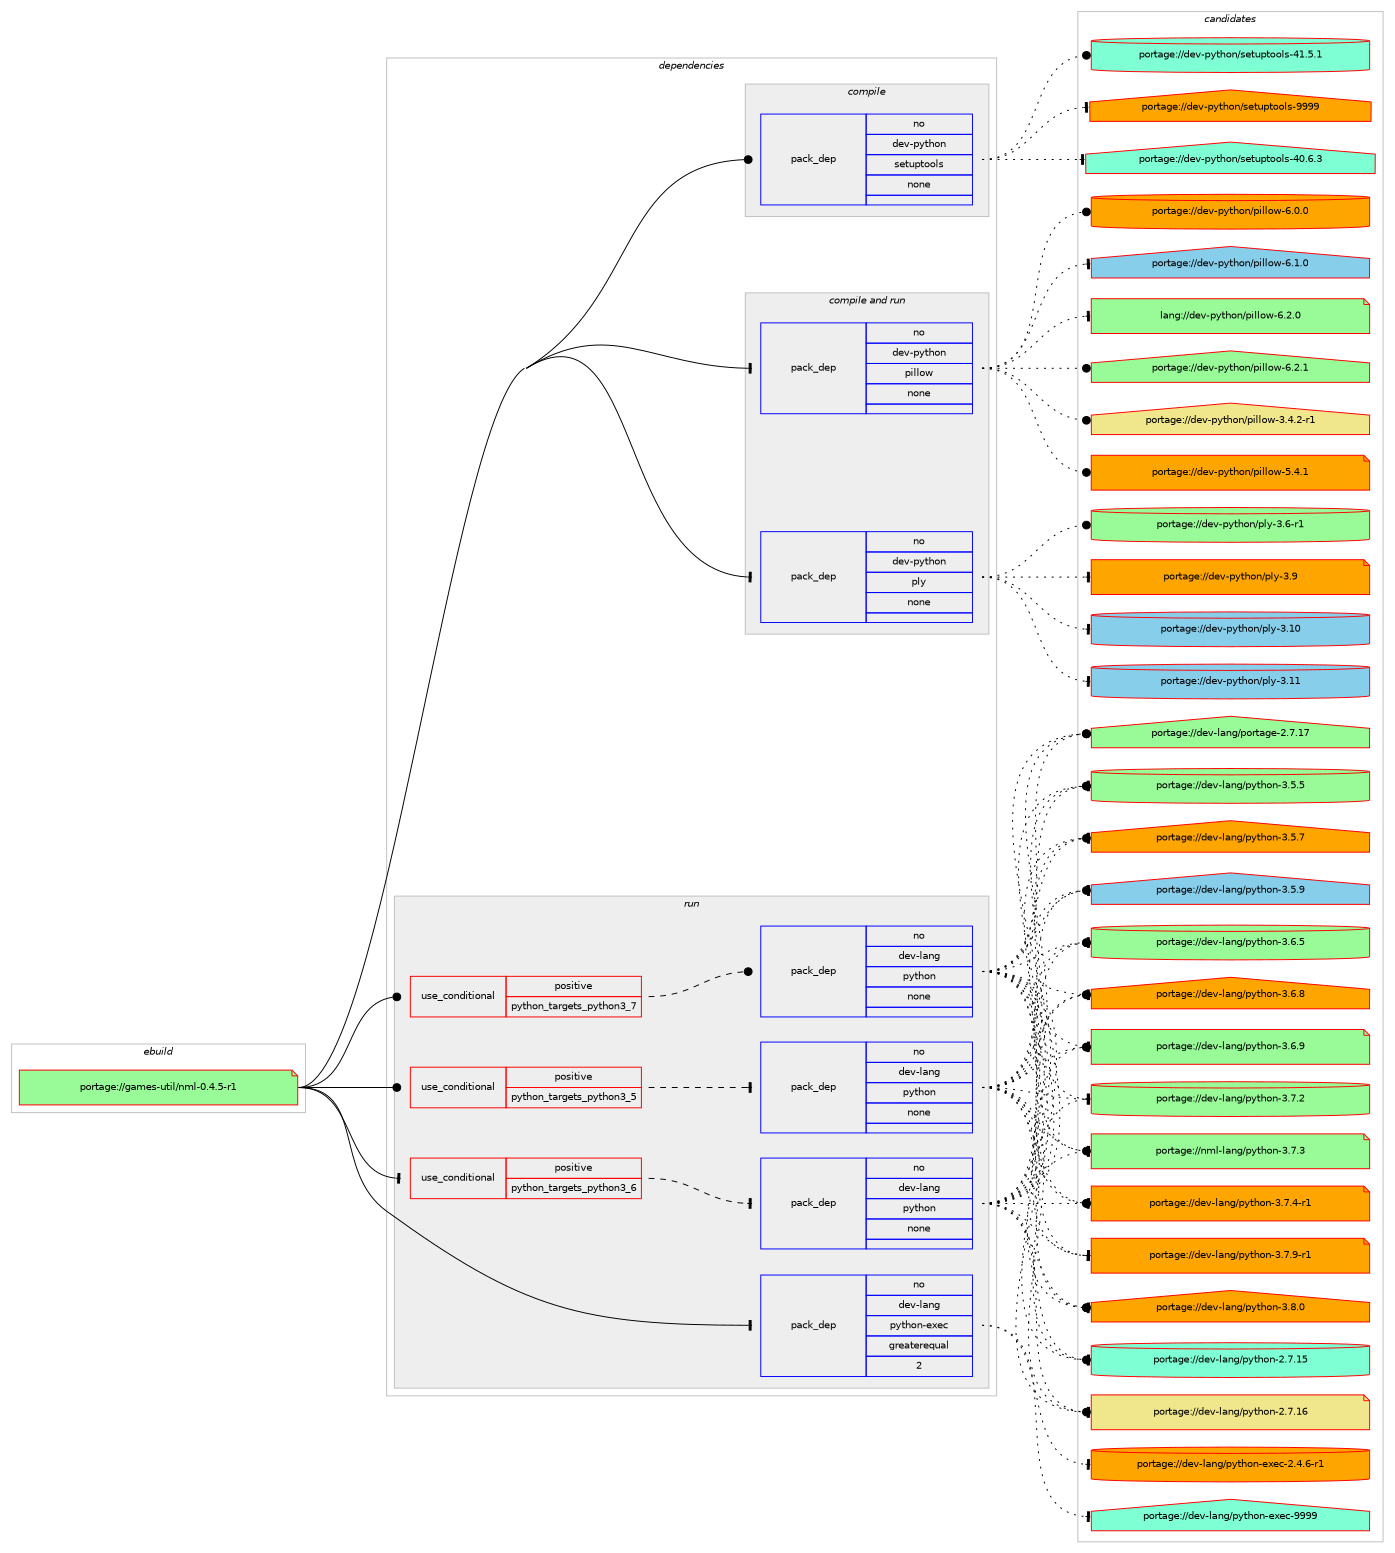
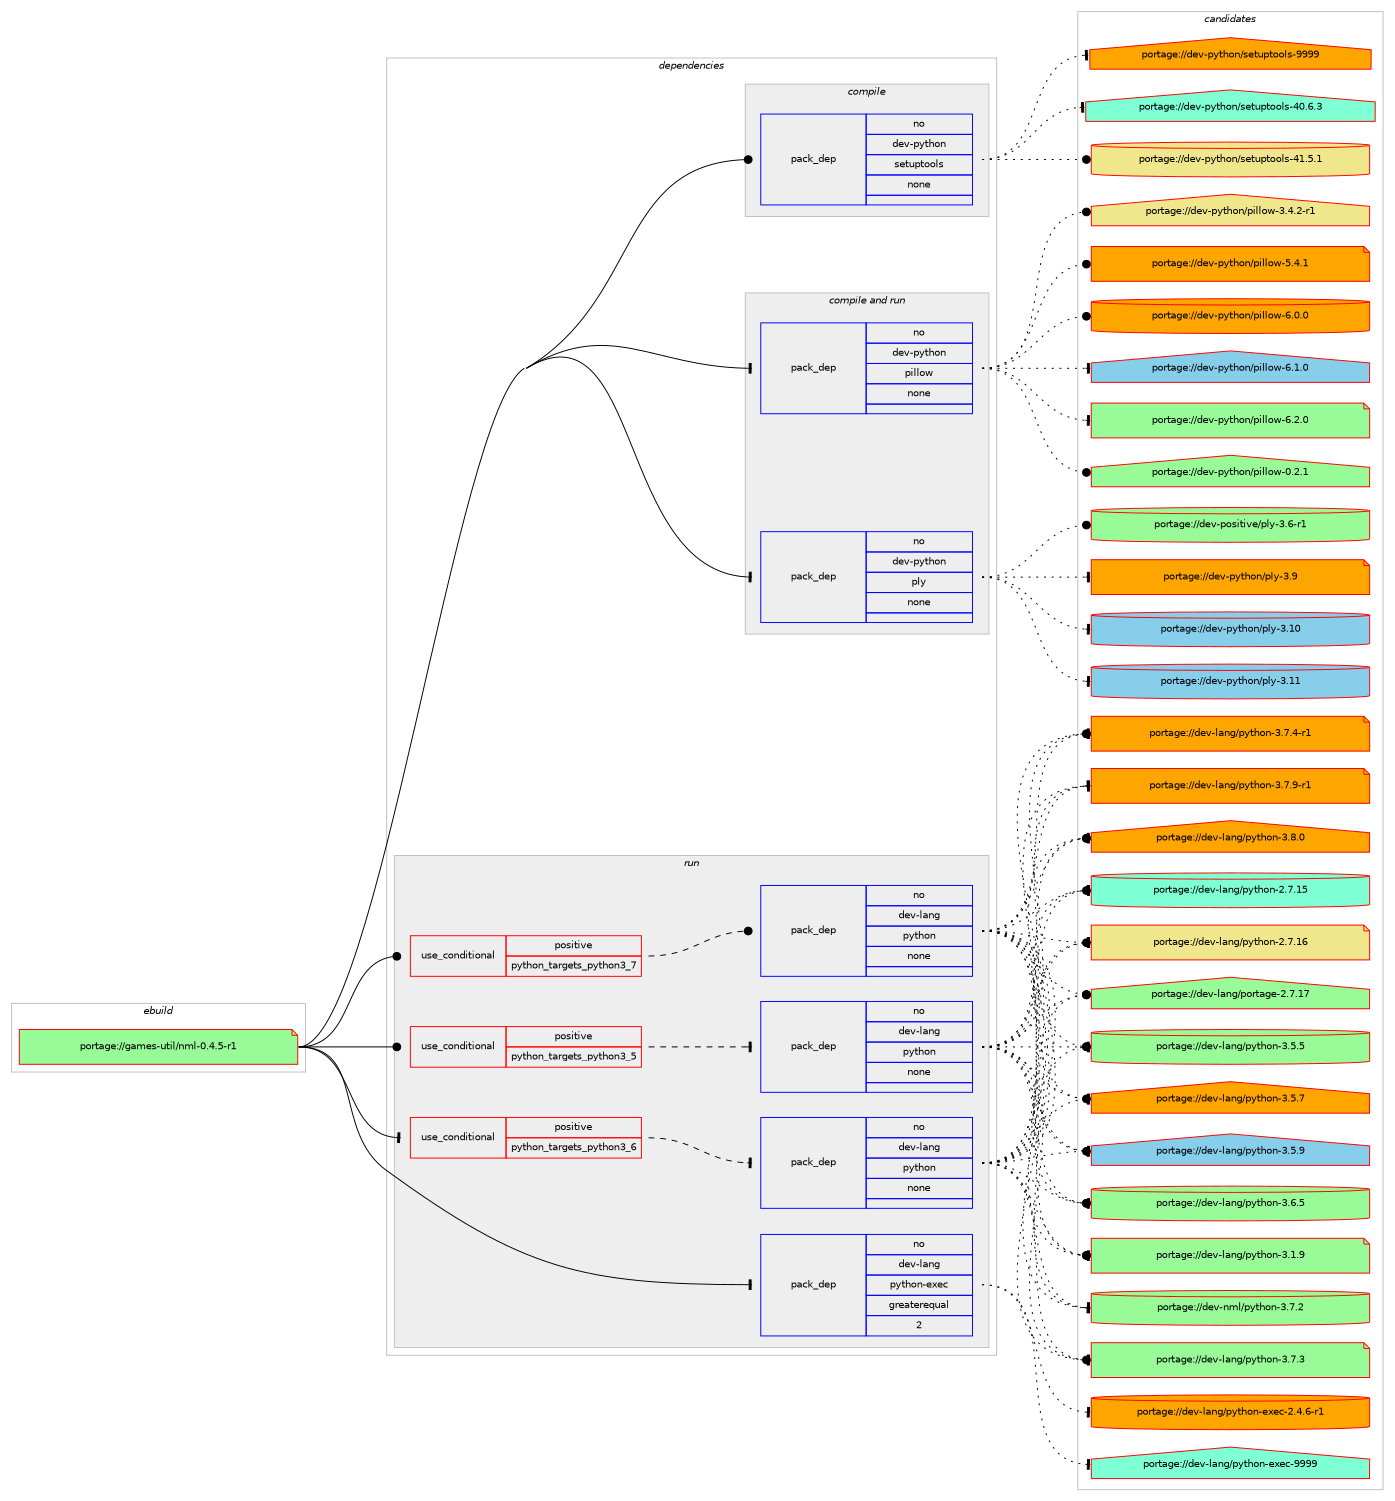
node "portage://dev-python/setuptools-41.5.1": fillcolor aquamarine -> khaki
node "lang://dev-python/pillow-6.2.0": label "lang://dev-python/pillow-6.2.0" -> "portage://dev-python/pillow-6.2.0"
node "portage://dev-python/pillow-6.2.1": label "portage://dev-python/pillow-6.2.1" -> "portage://dev-python/pillow-0.2.1"
node "portage://dev-python/ply-3.6-r1": label "portage://dev-python/ply-3.6-r1" -> "portage://dev-positive/ply-3.6-r1"
node "portage://dev-lang/python-3.6.8": removed
node "portage://dev-lang/python-3.6.9": label "portage://dev-lang/python-3.6.9" -> "portage://dev-lang/python-3.1.9"
node "portage://dev-lang/python-3.7.2": label "portage://dev-lang/python-3.7.2" -> "portage://dev-nml/python-3.7.2"
node "portage://nml-lang/python-3.7.3": label "portage://nml-lang/python-3.7.3" -> "portage://dev-lang/python-3.7.3"
